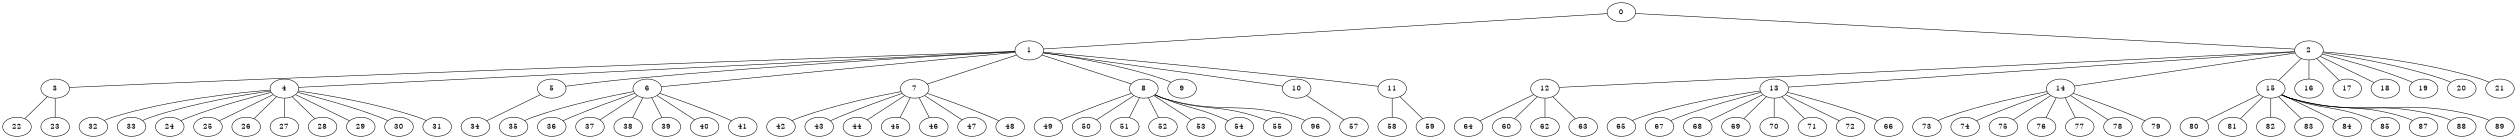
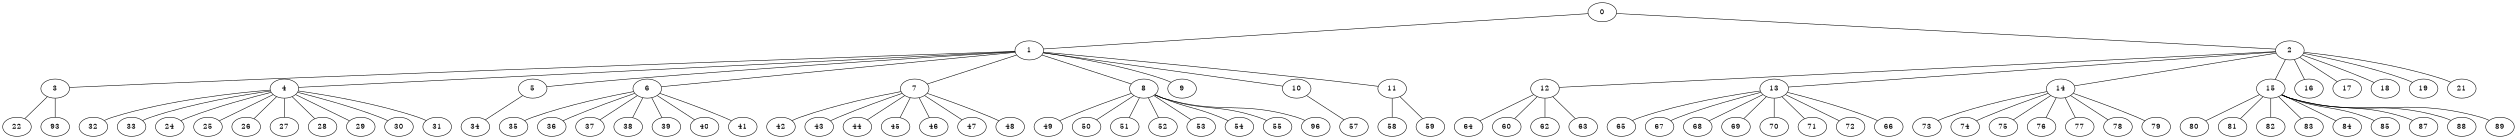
node "20": removed
node "23": label "23" -> "93"
